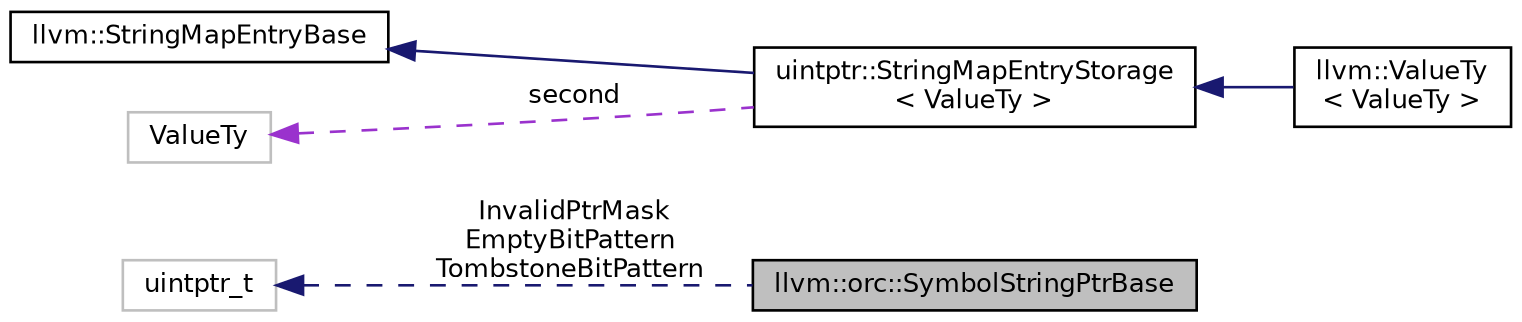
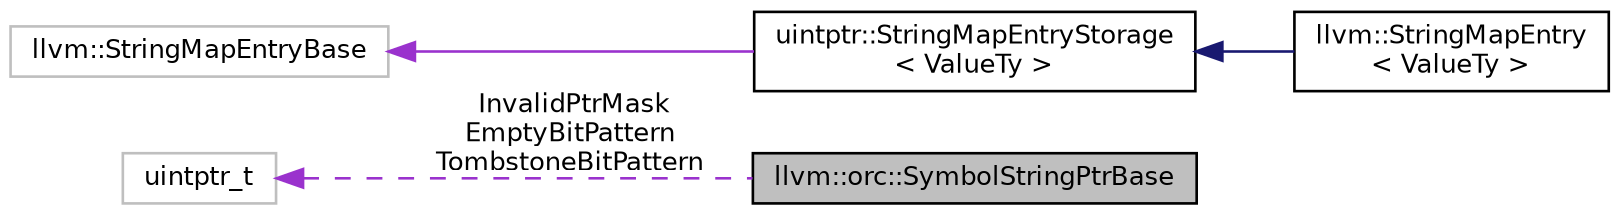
node "llvm::StringMapEntryBase": color black -> grey75
edge "uintptr::StringMapEntryStorage < ValueTy >" -> "llvm::StringMapEntryBase": color midnightblue -> darkorchid3
node "llvm::ValueTy < ValueTy >": label "llvm::ValueTy < ValueTy >" -> "llvm::StringMapEntry < ValueTy >"
node "ValueTy": removed
edge "llvm::orc::SymbolStringPtrBase" -> "uintptr_t": color midnightblue -> darkorchid3
